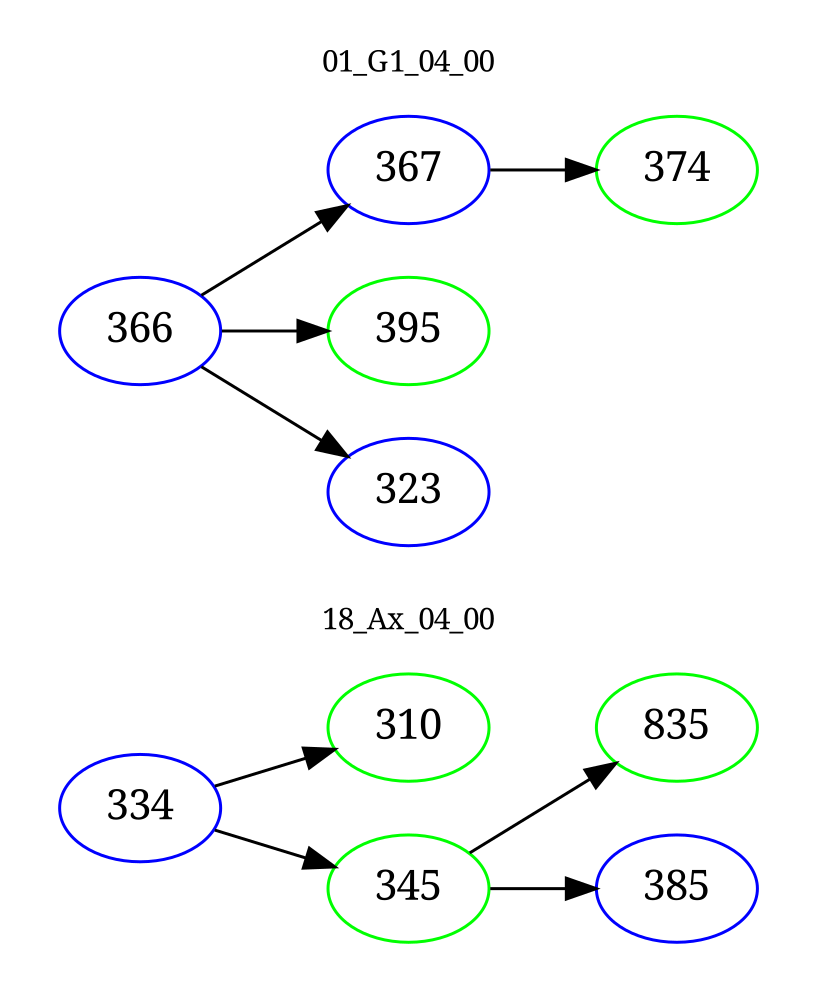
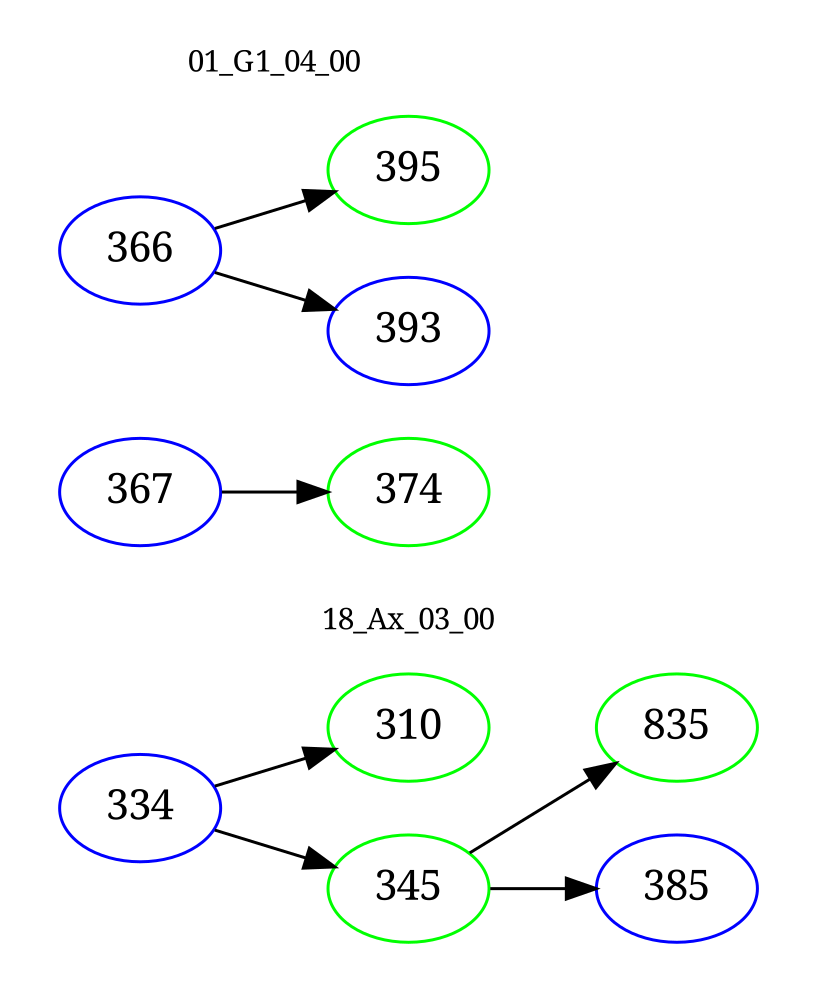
edge "366" -> "367": removed
node "323": label "323" -> "393"
cluster "18_Ax_04_00": label "18_Ax_04_00" -> "18_Ax_03_00"
